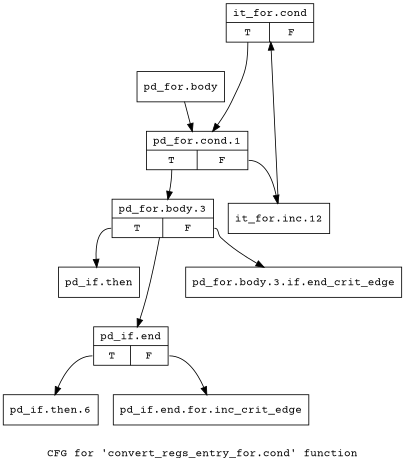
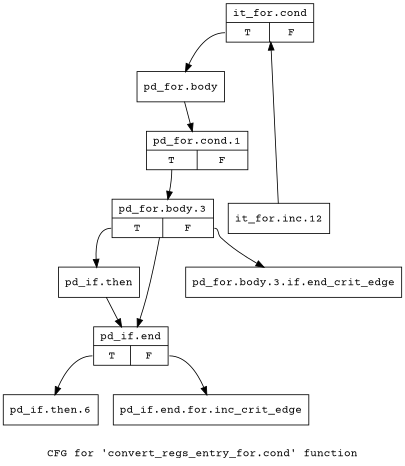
edge "it_for.cond" -> "pd_for.cond.1": now "it_for.cond" -> "pd_for.body"
edge "pd_for.cond.1" -> "it_for.inc.12": removed
edge "pd_if.then" -> "pd_if.end": added
